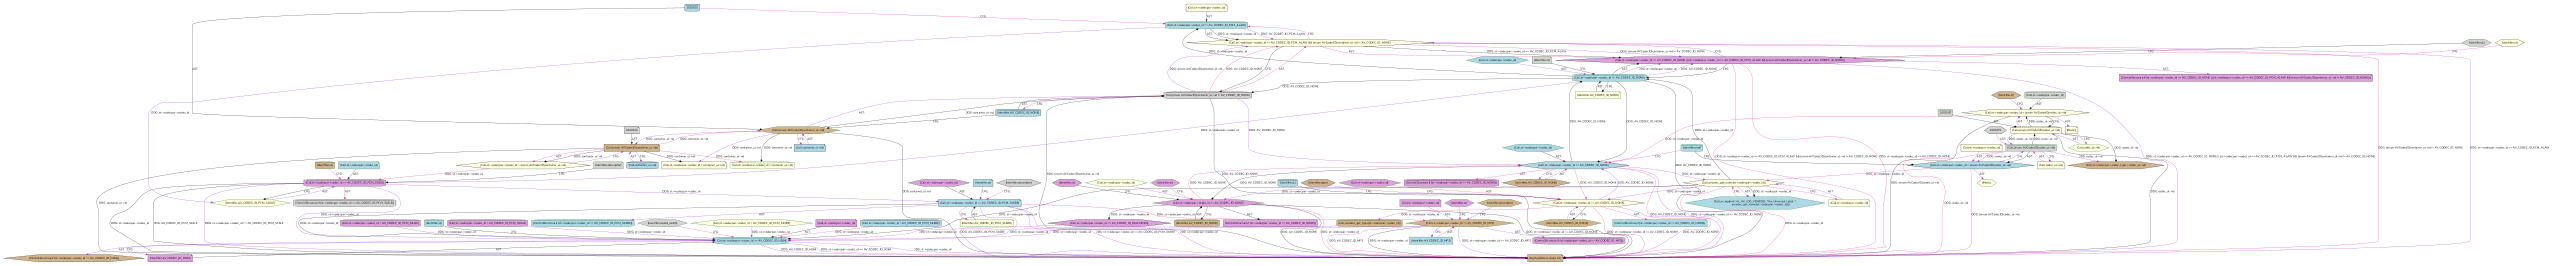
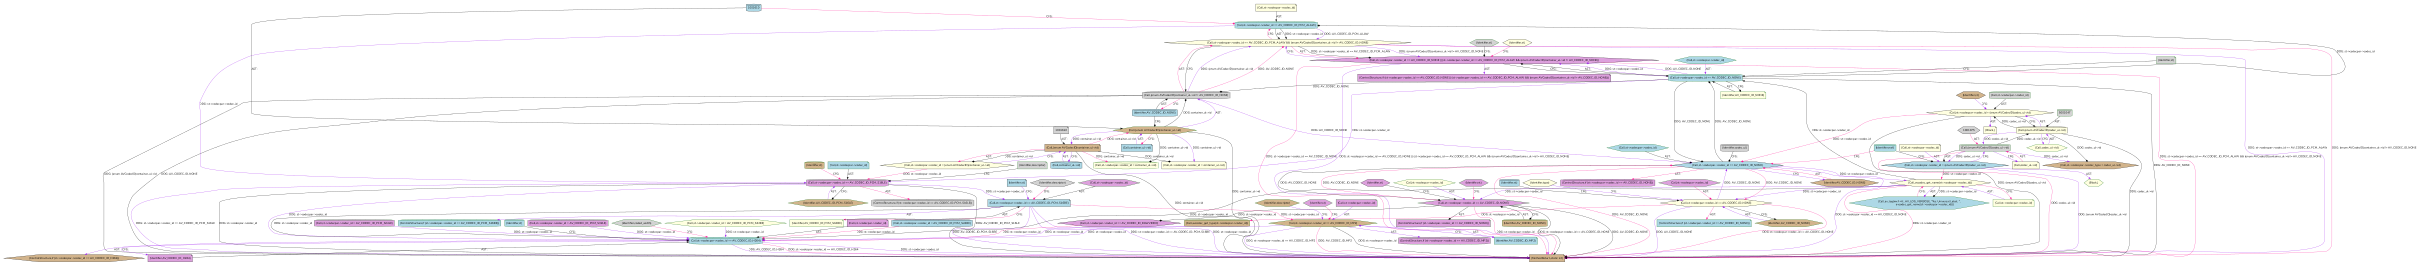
edge "(Call,st->codecpar->codec_id == AV_CODEC_ID_PCM_ALAW)" -> "(Identifier,AV_CODEC_ID_PCM_S16LE)": now "(Call,st->codecpar->codec_id == AV_CODEC_ID_PCM_ALAW)" -> "(Call,st->codecpar->codec_id == AV_CODEC_ID_PCM_S16LE)"
node "(Identifier,codec_ul)": added
node "(Identifier,type)": fillcolor tan -> lightyellow
node "(Identifier,AV_CODEC_ID_PCM_S16LE)": fillcolor lightyellow -> tan
